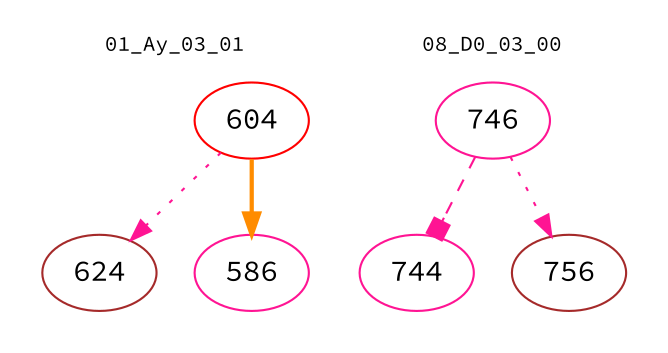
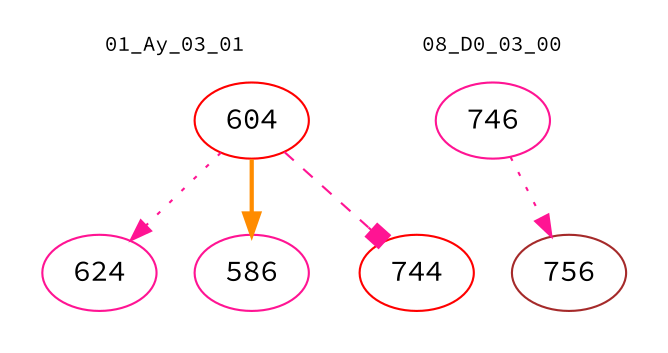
edge "746" -> "744": now "604" -> "744"
node "624": color brown -> deeppink
node "744": color deeppink -> red
